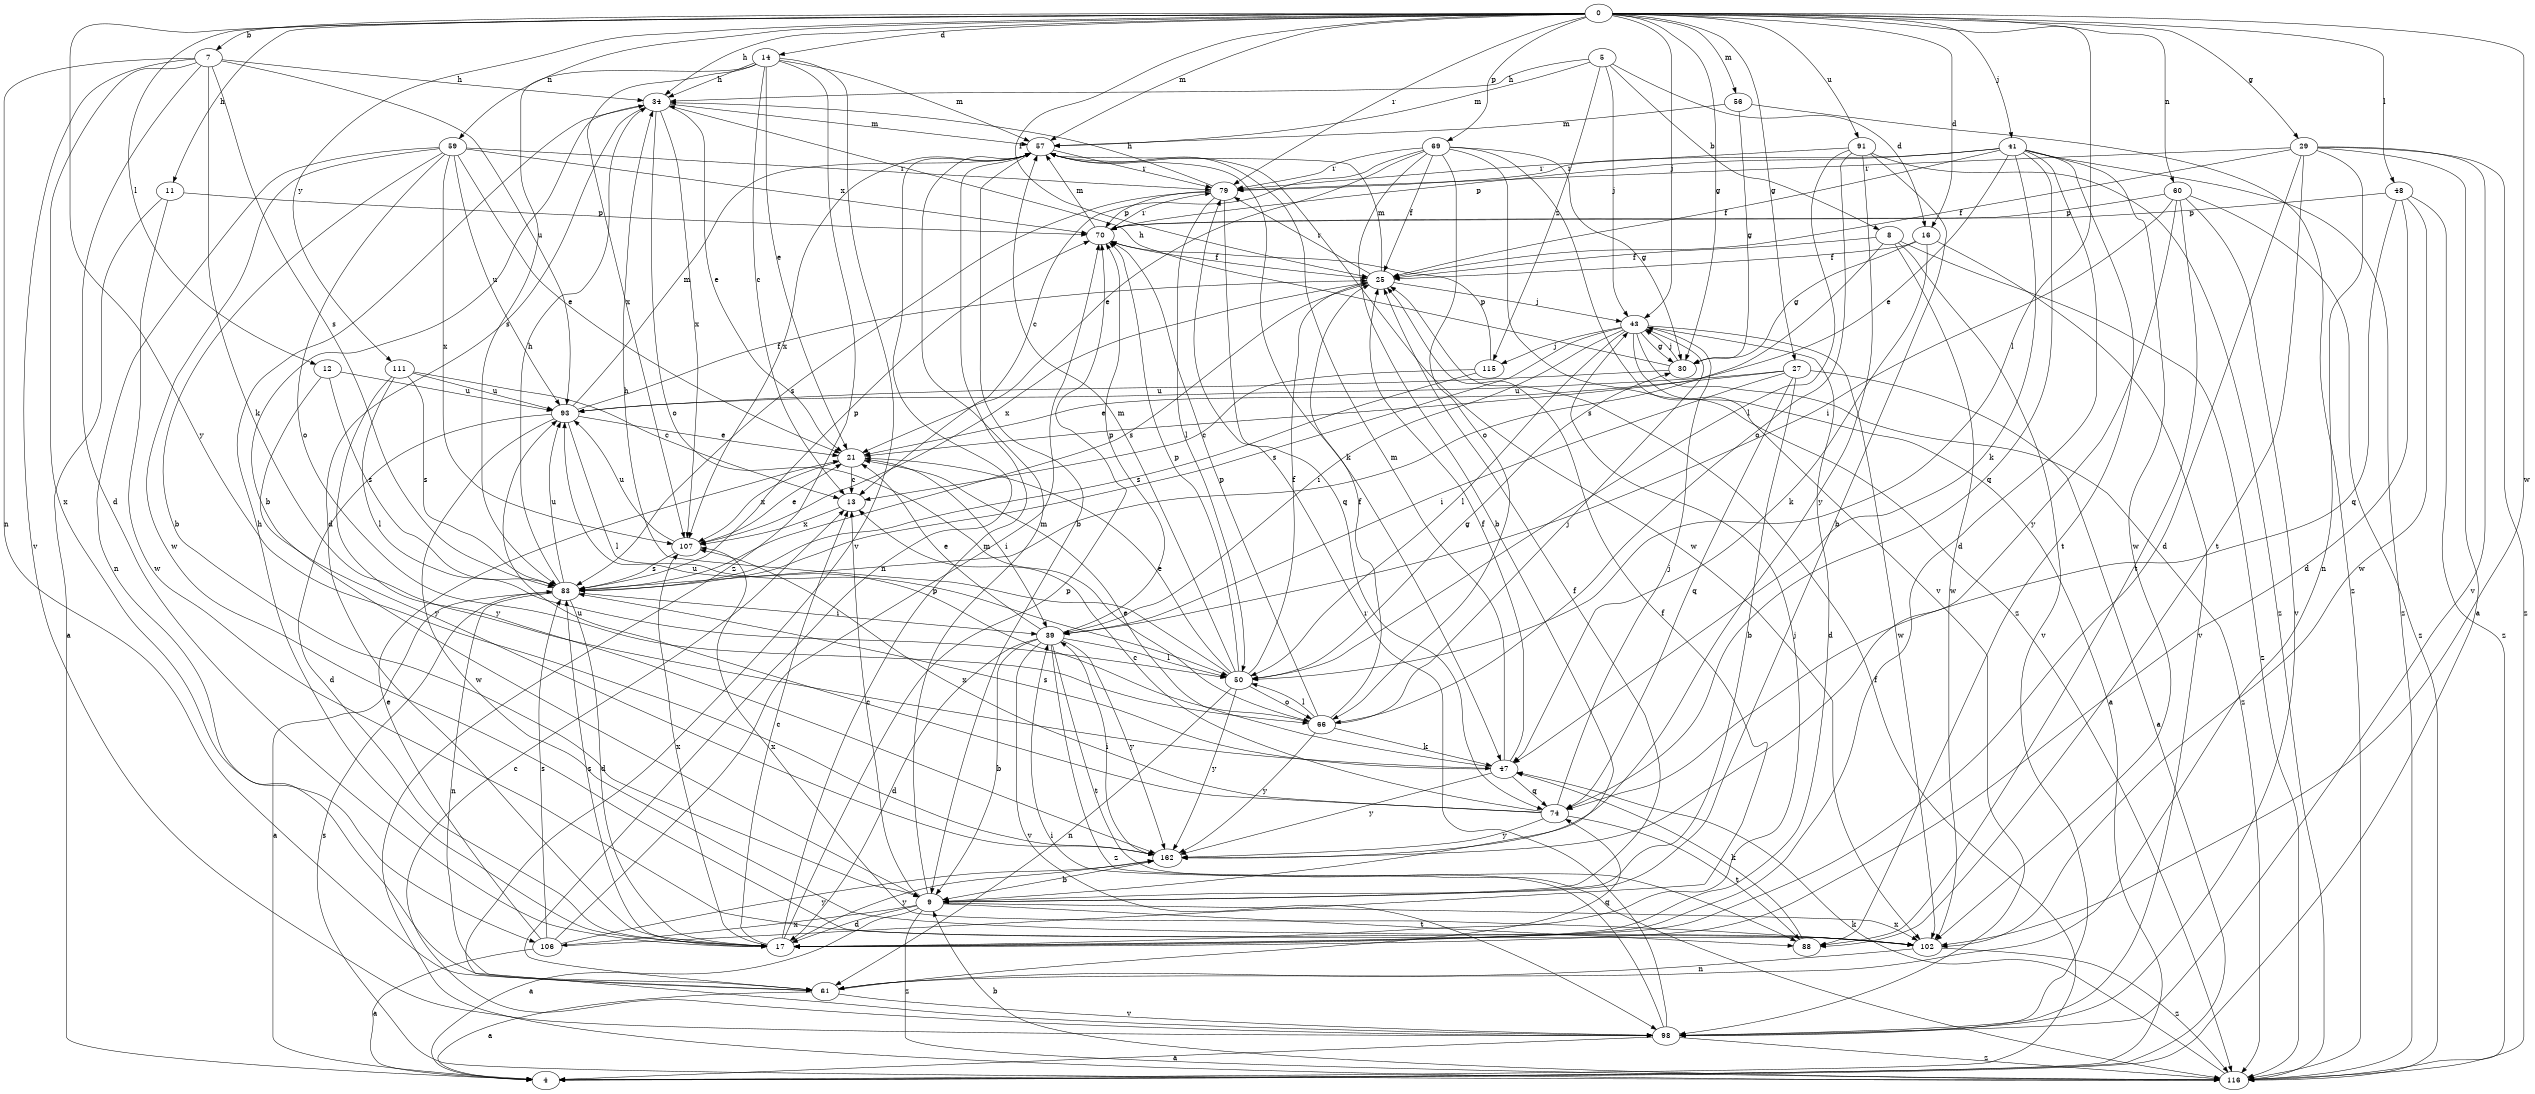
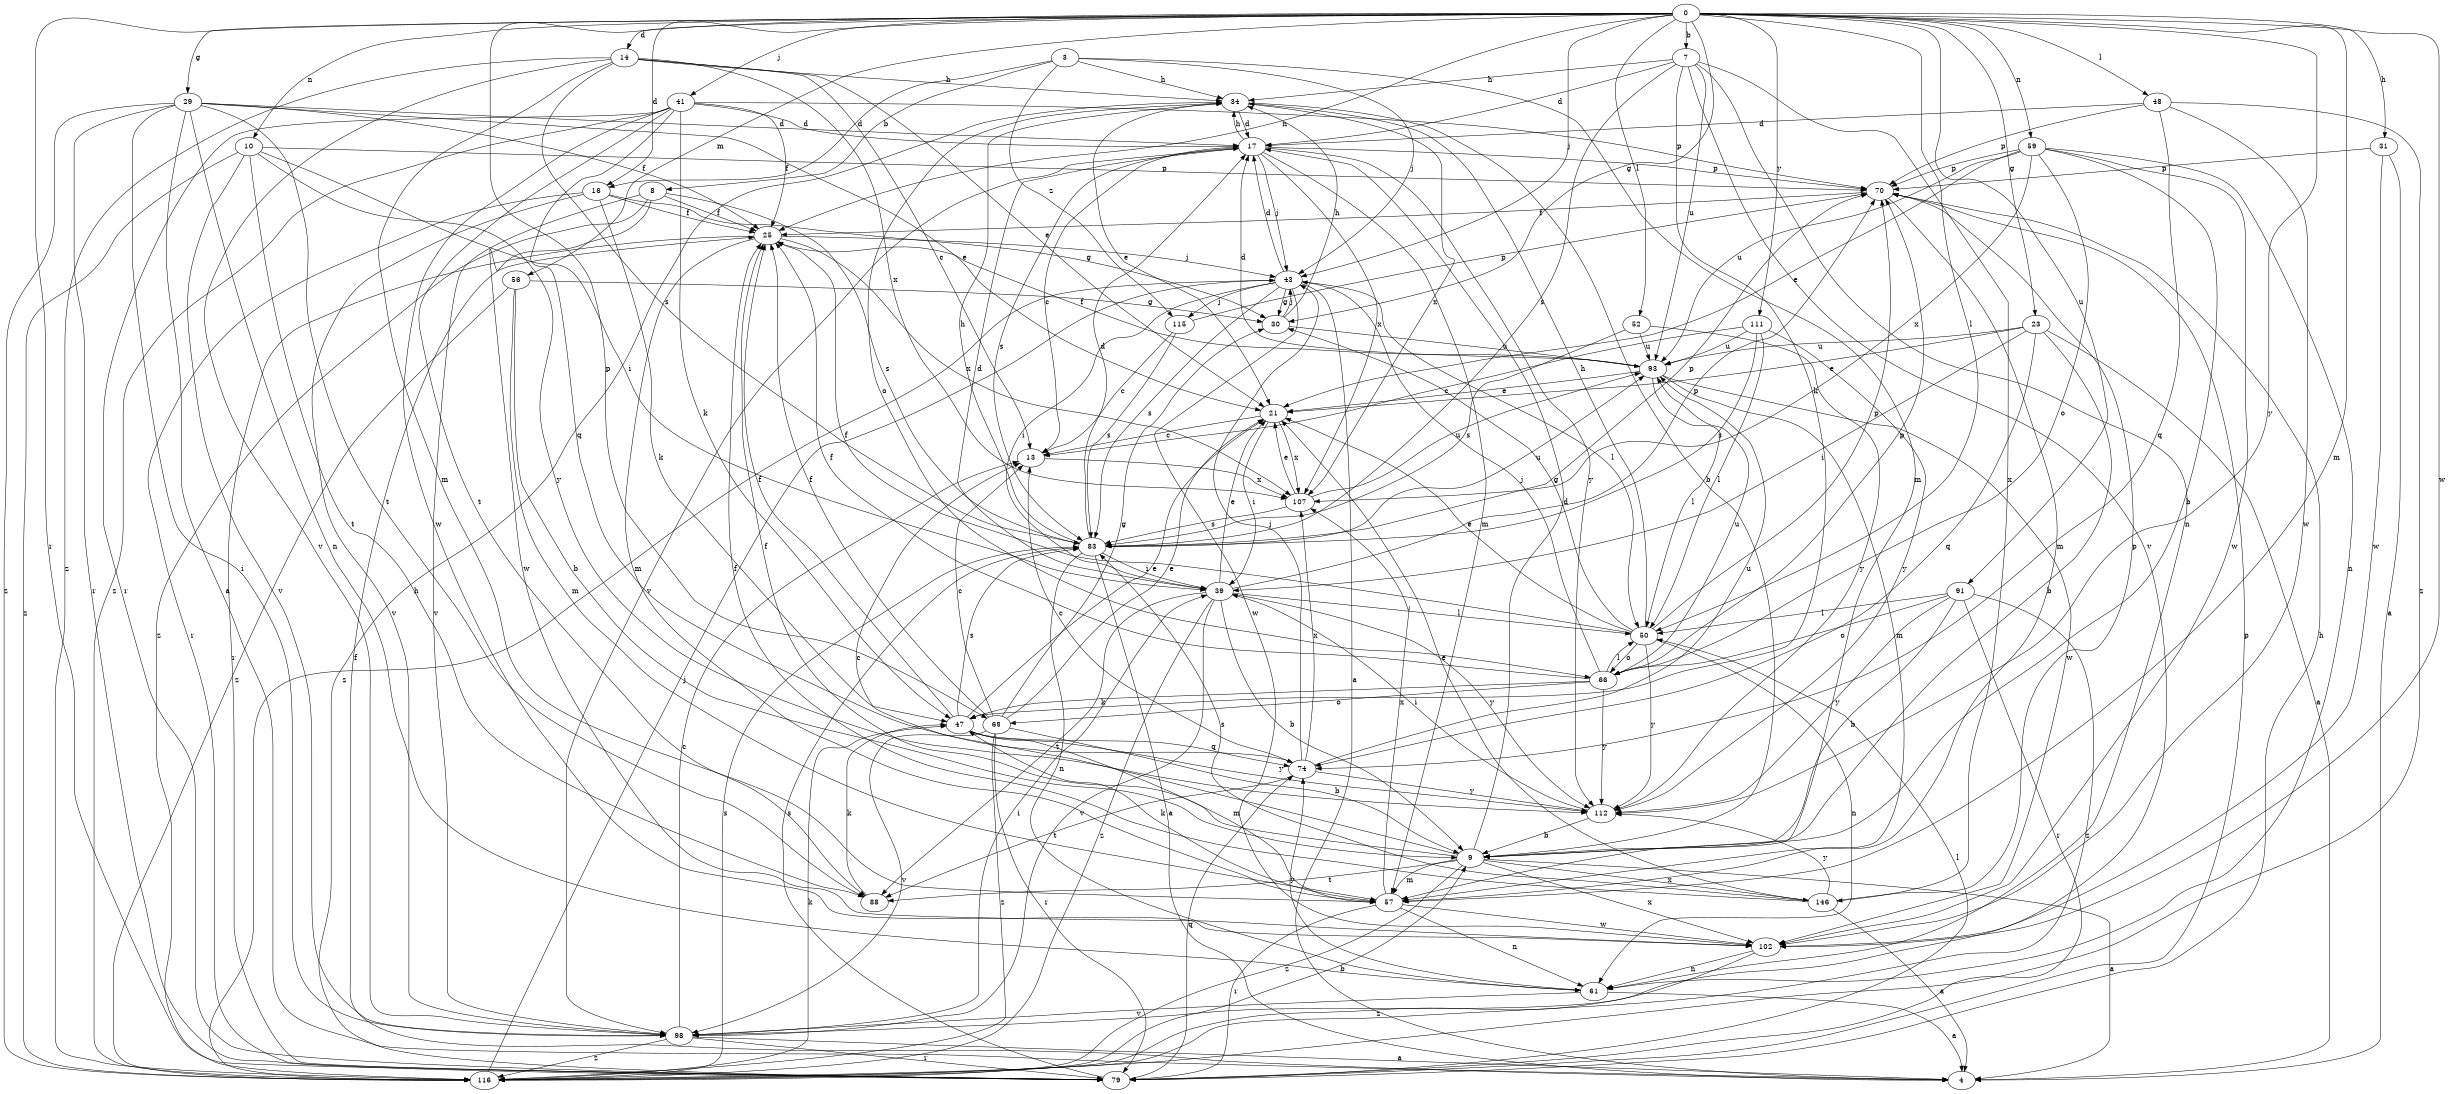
edge "0" -> "34": removed, label "h"
node "5": label "5" -> "3"
edge "34" -> "57": removed, label "m"
edge "0" -> "25": label "f" -> "n"
edge "59" -> "79": now "16" -> "79"
node "11": label "11" -> "31"
edge "59" -> "70": label "x" -> "p"
node "60": label "60" -> "10"
edge "70" -> "79": label "r" -> "h"
node "12": label "12" -> "52"
node "27": label "27" -> "23"
edge "41" -> "21": now "29" -> "21"
edge "50" -> "57": removed, label "m"
edge "69" -> "66": reversed
edge "25" -> "83": removed, label "s"
edge "17" -> "98": added, label "v"
edge "57" -> "9": now "56" -> "9"
edge "116" -> "43": added, label "j"
edge "29" -> "98": label "v" -> "i"
node "162": label "162" -> "112"
edge "61" -> "74": label "q" -> "y"
edge "102" -> "107": removed, label "x"
node "106": label "106" -> "146"
